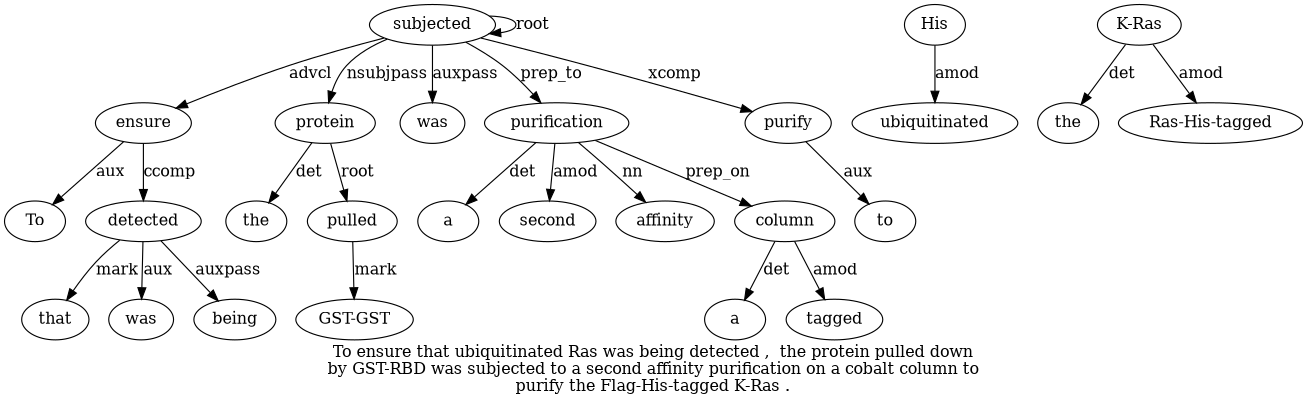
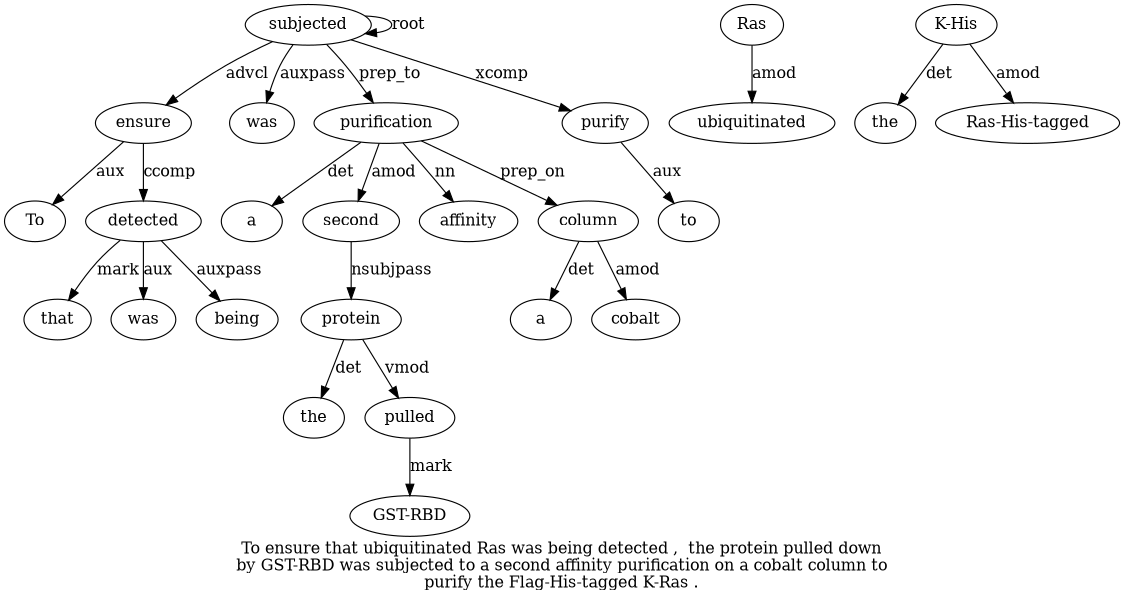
node "His": label "His" -> "Ras"
node "K-Ras": label "K-Ras" -> "K-His"
edge "subjected" -> "protein": now "second" -> "protein"
edge "protein" -> "pulled": label "root" -> "vmod"
node "GST-GST": label "GST-GST" -> "GST-RBD"
node "tagged": label "tagged" -> "cobalt"
